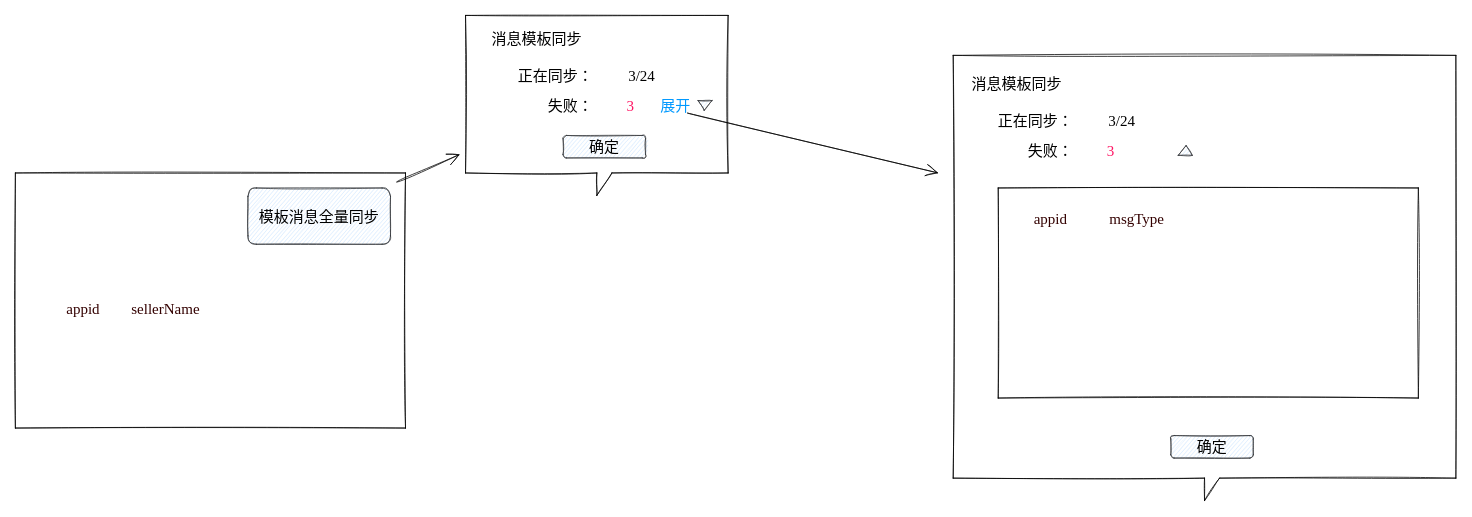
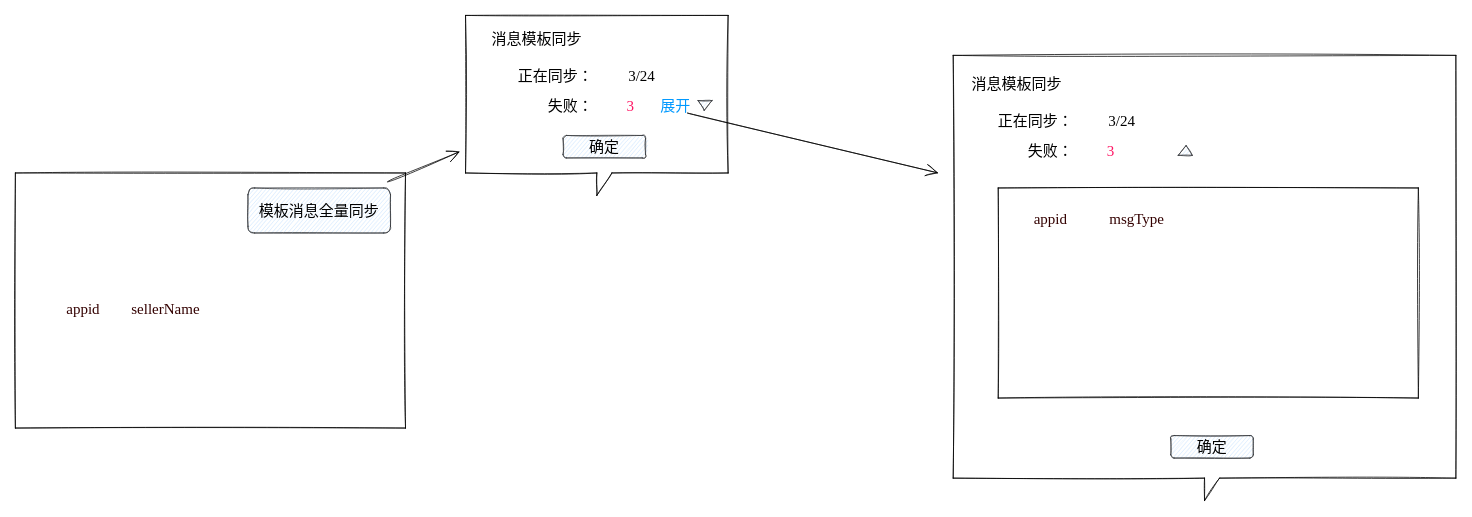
node "模板消息全量同步": size 143x56 -> 143x45
